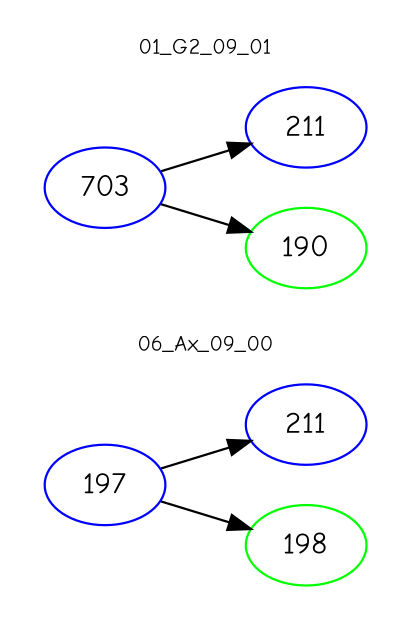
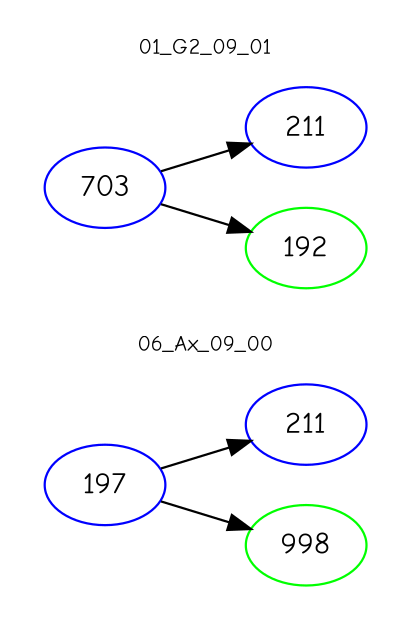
node "190": label "190" -> "192"
node "198": label "198" -> "998"
